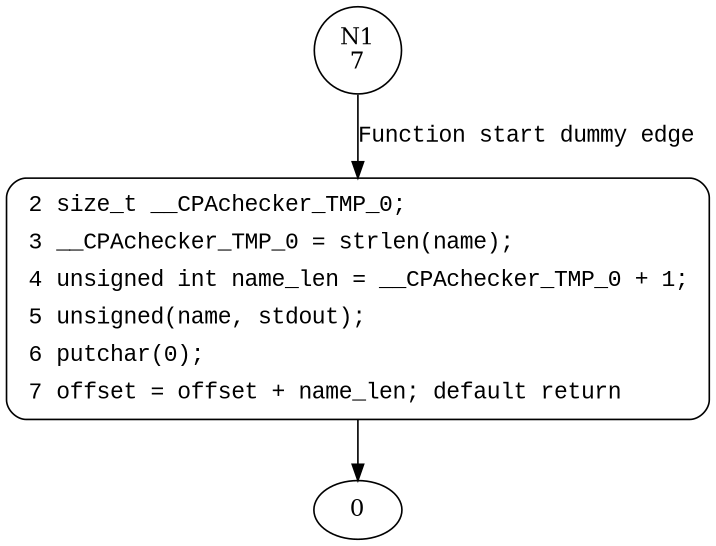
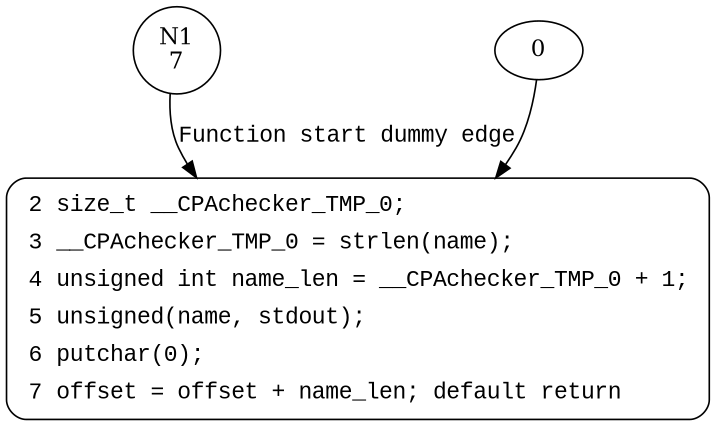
edge "2" -> "0": reversed
